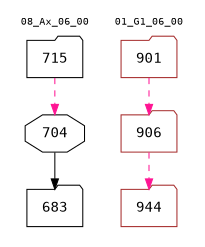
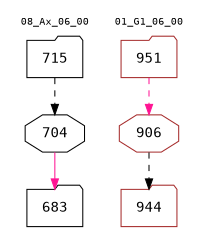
node "901": label "901" -> "951"
edge "715" -> "704": color deeppink -> black
node "906": shape folder -> octagon
edge "704" -> "683": color black -> deeppink
edge "906" -> "944": color deeppink -> black
